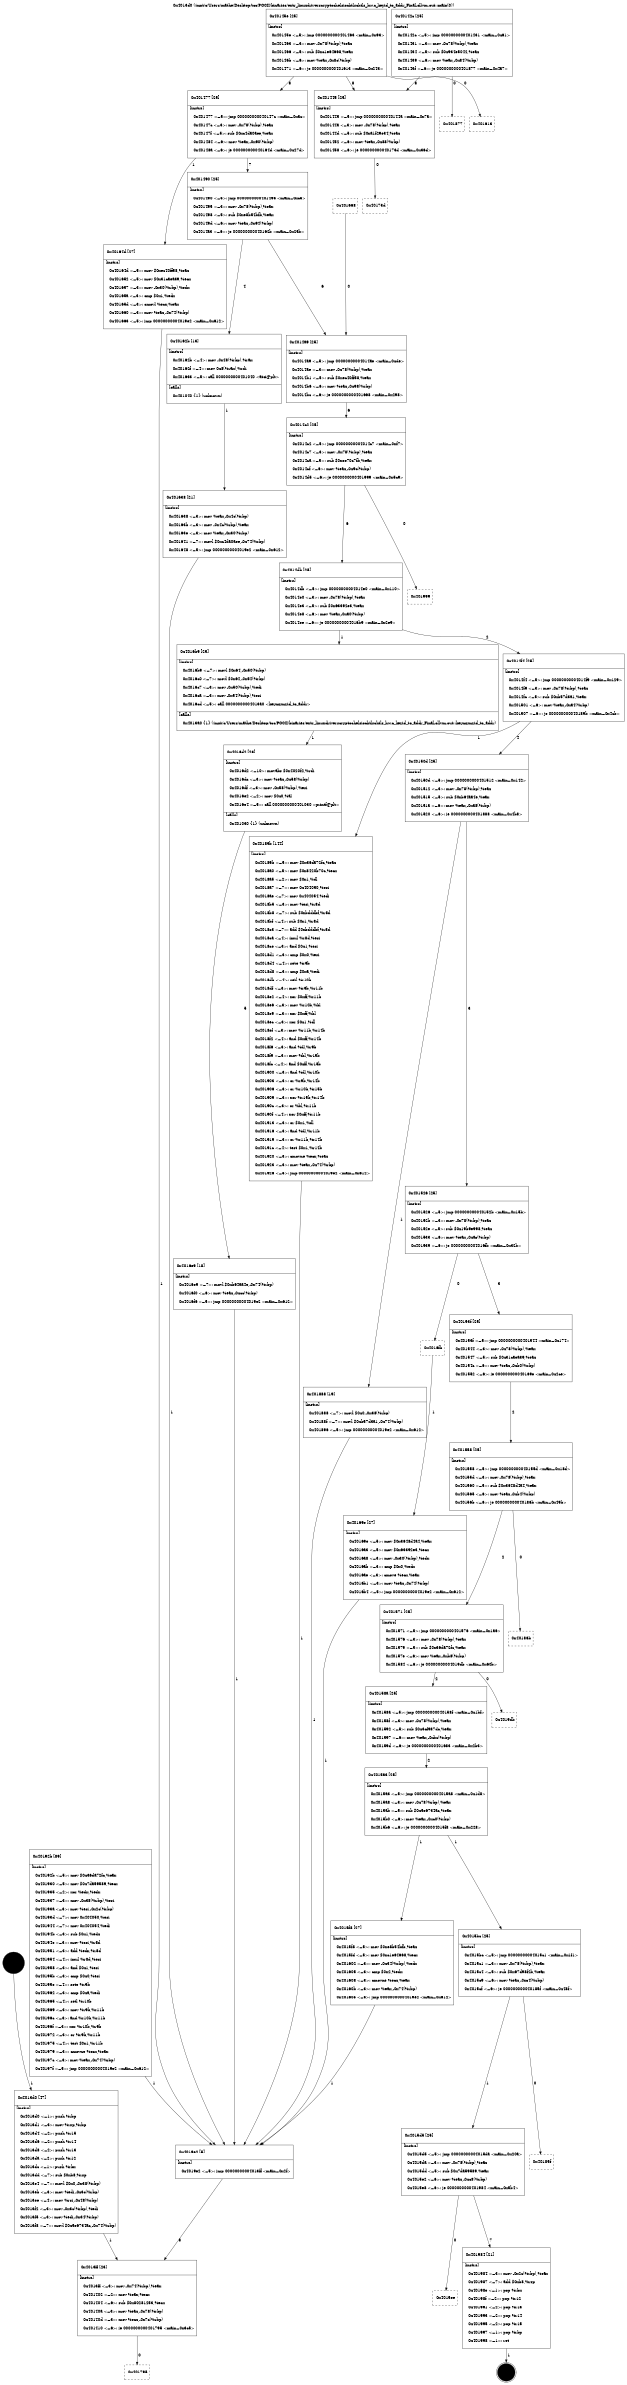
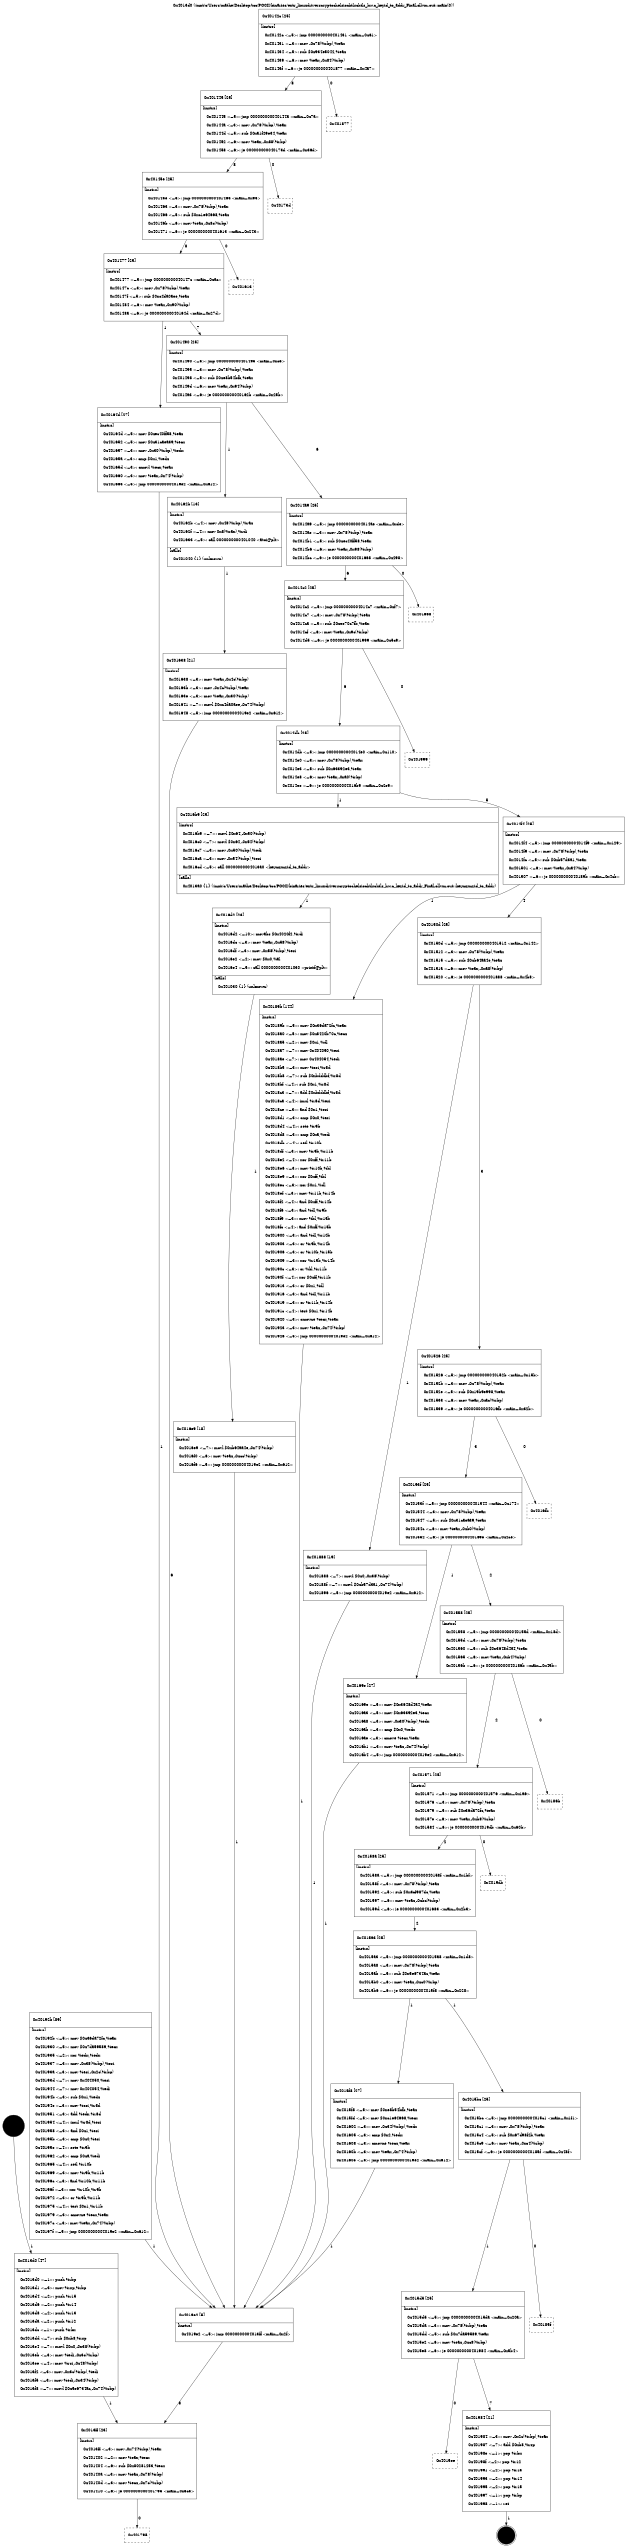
edge "0x40145e [25]" -> "0x401445 [25]": reversed
edge "0x401668" -> "0x4014a9 [25]": reversed
edge "0x401490 [25]" -> "0x40162b [13]": label " 4" -> " 1"
edge "0x4014db [25]" -> "0x4014f4 [25]": label " 2" -> " 5"
edge "0x4016d2 [23]" -> "0x4016e9 [18]": label " 5" -> " 1"
edge "0x401638 [21]" -> "0x4019e2 [5]": label " 1" -> " 6"
edge "0x4016fb" -> "0x40169e [27]": now "0x40153f [25]" -> "0x40169e [27]"
